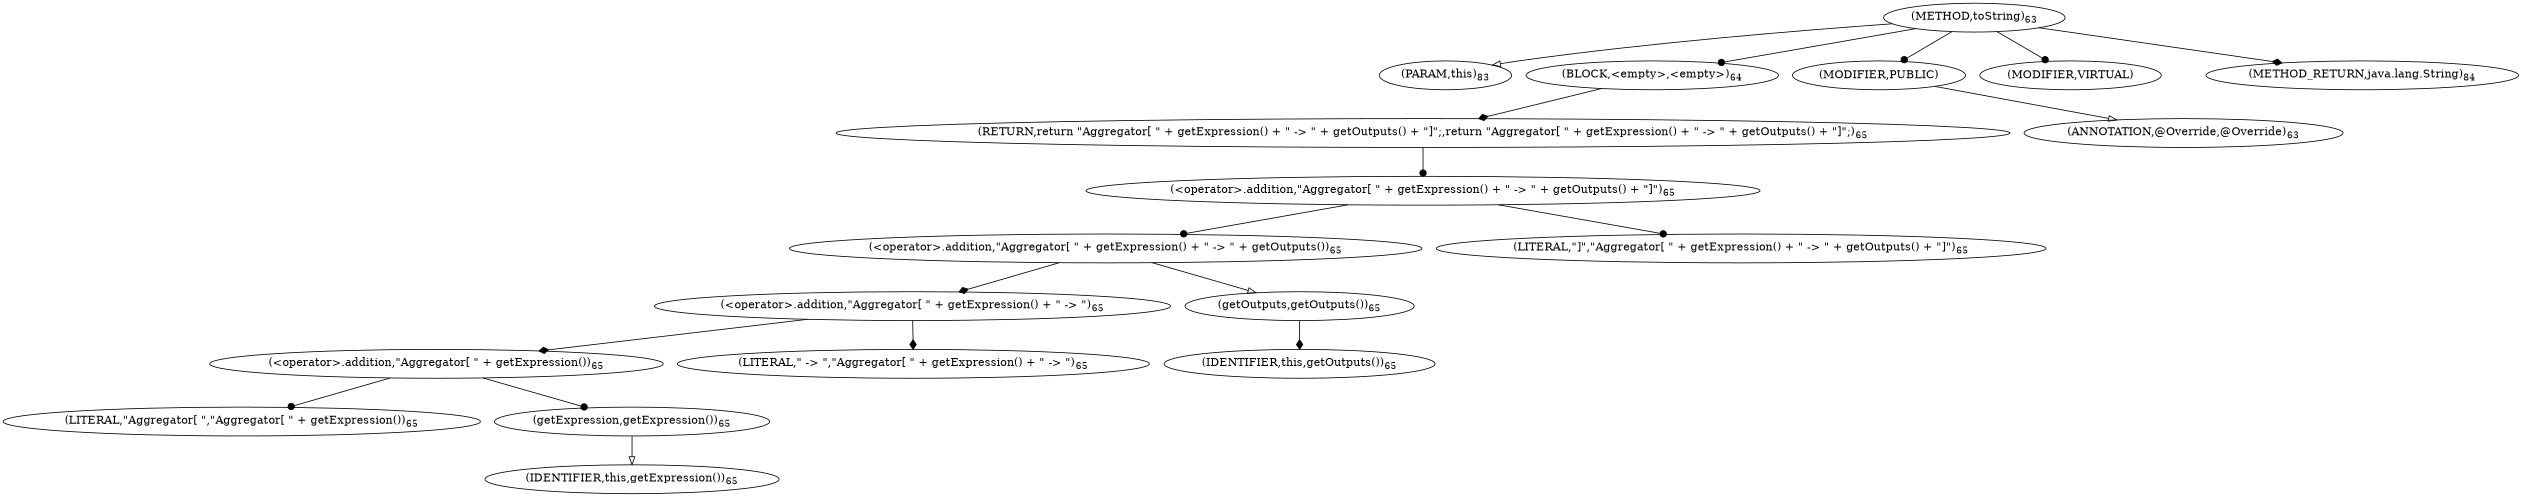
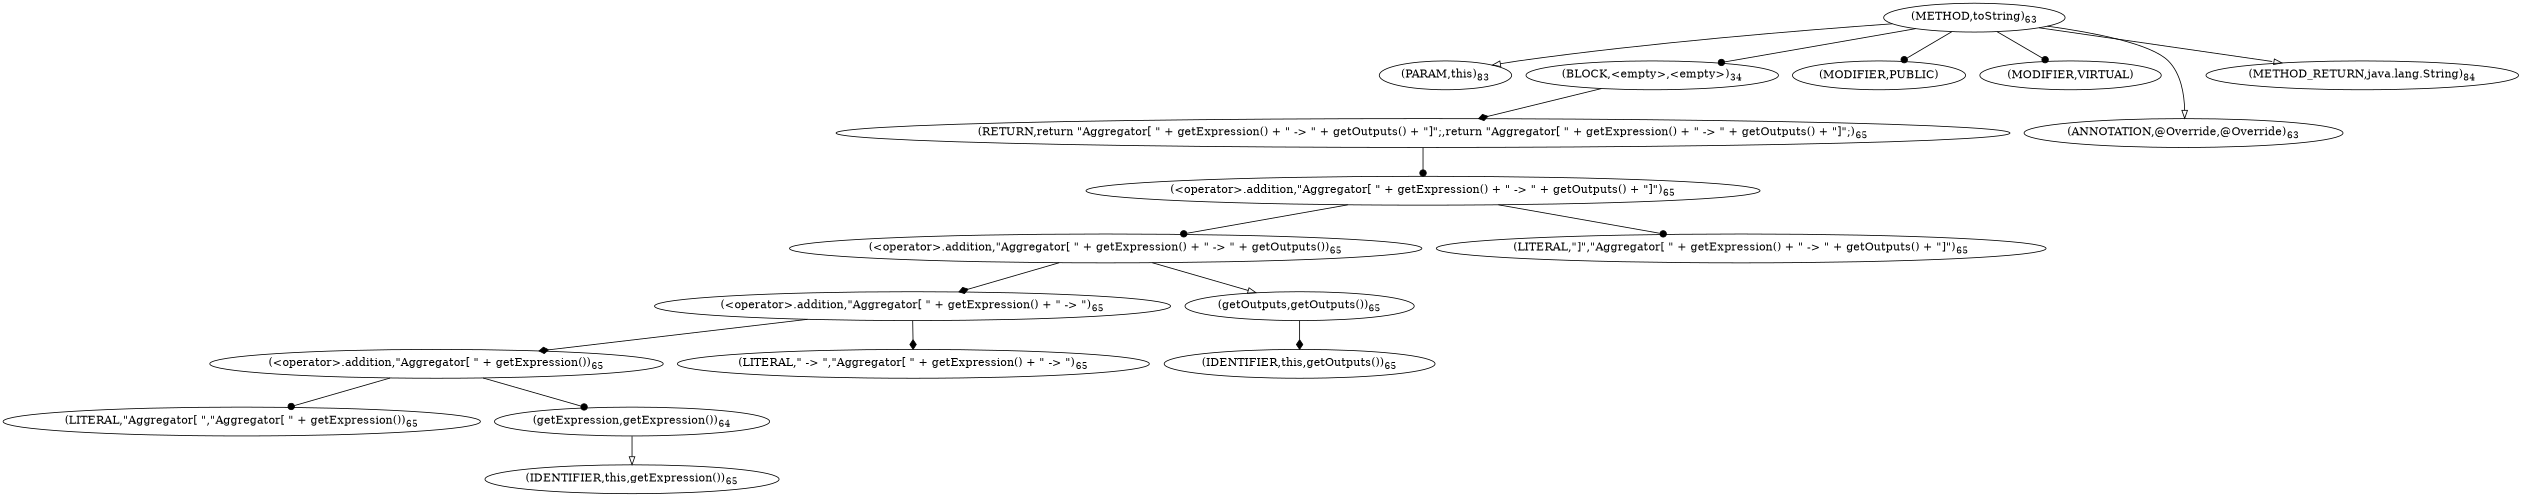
edge "(METHOD,toString)" -> "(METHOD_RETURN,java.lang.String)": arrowhead diamond -> onormal
node "(BLOCK,<empty>,<empty>)": text "64" -> "34"
edge "(MODIFIER,PUBLIC)" -> "(ANNOTATION,@Override,@Override)": now "(METHOD,toString)" -> "(ANNOTATION,@Override,@Override)"
node "(getExpression,getExpression())": text "65" -> "64"
